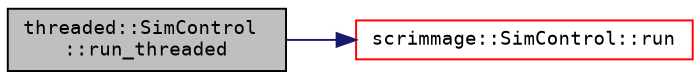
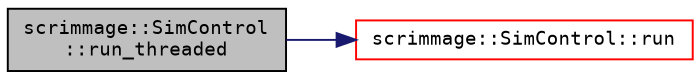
node "threaded::SimControl ::run_threaded": label "threaded::SimControl ::run_threaded" -> "scrimmage::SimControl ::run_threaded"
